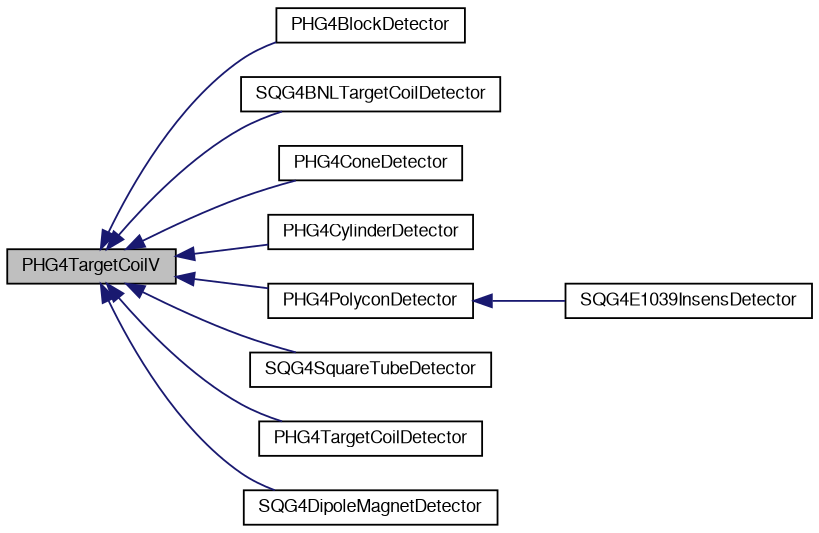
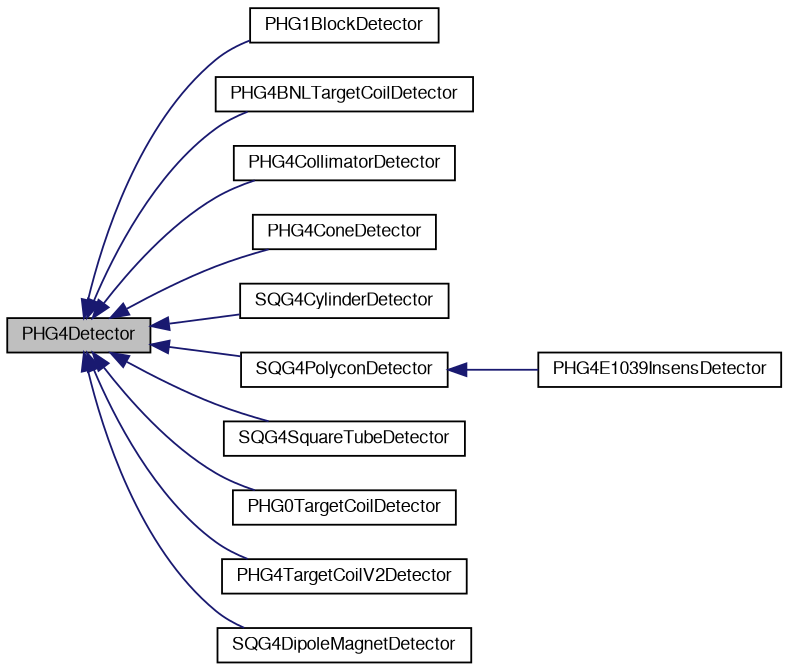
node "PHG4BlockDetector": label "PHG4BlockDetector" -> "PHG1BlockDetector"
node "SQG4BNLTargetCoilDetector": label "SQG4BNLTargetCoilDetector" -> "PHG4BNLTargetCoilDetector"
node "PHG4CollimatorDetector": added
node "PHG4CylinderDetector": label "PHG4CylinderDetector" -> "SQG4CylinderDetector"
node "PHG4TargetCoilV": label "PHG4TargetCoilV" -> "PHG4Detector"
node "PHG4PolyconDetector": label "PHG4PolyconDetector" -> "SQG4PolyconDetector"
node "SQG4E1039InsensDetector": label "SQG4E1039InsensDetector" -> "PHG4E1039InsensDetector"
node "PHG4TargetCoilDetector": label "PHG4TargetCoilDetector" -> "PHG0TargetCoilDetector"
node "PHG4TargetCoilV2Detector": added
